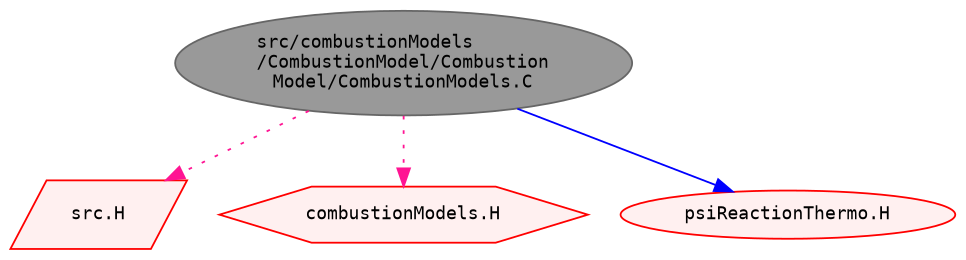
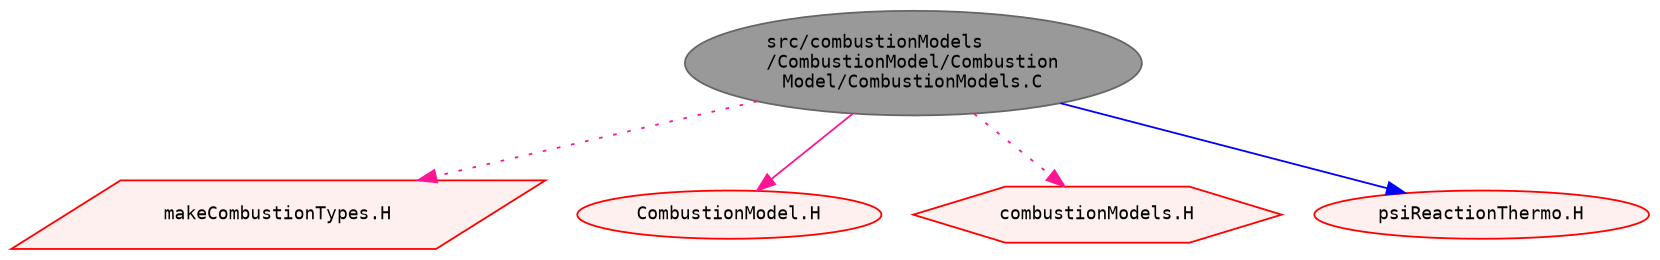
node "src.H": label "src.H" -> "makeCombustionTypes.H"
node "CombustionModel.H": added
